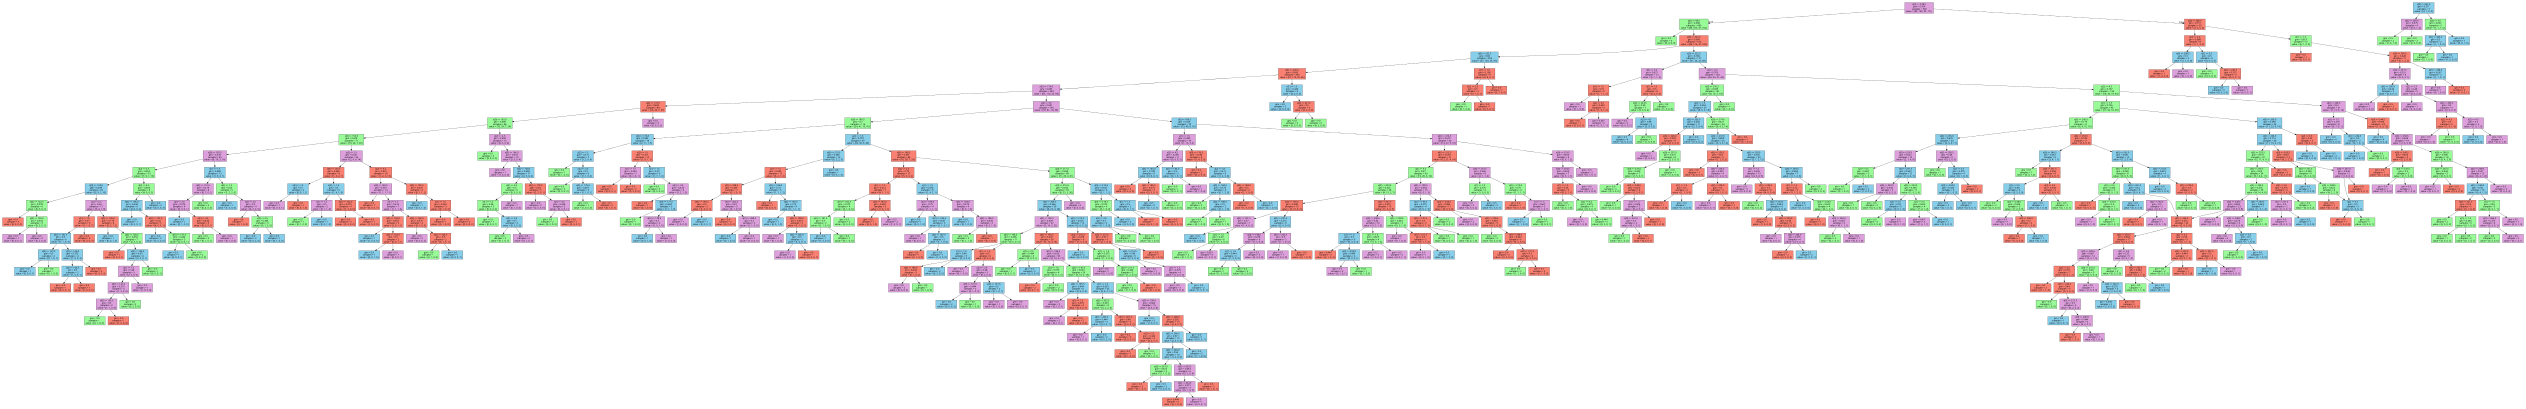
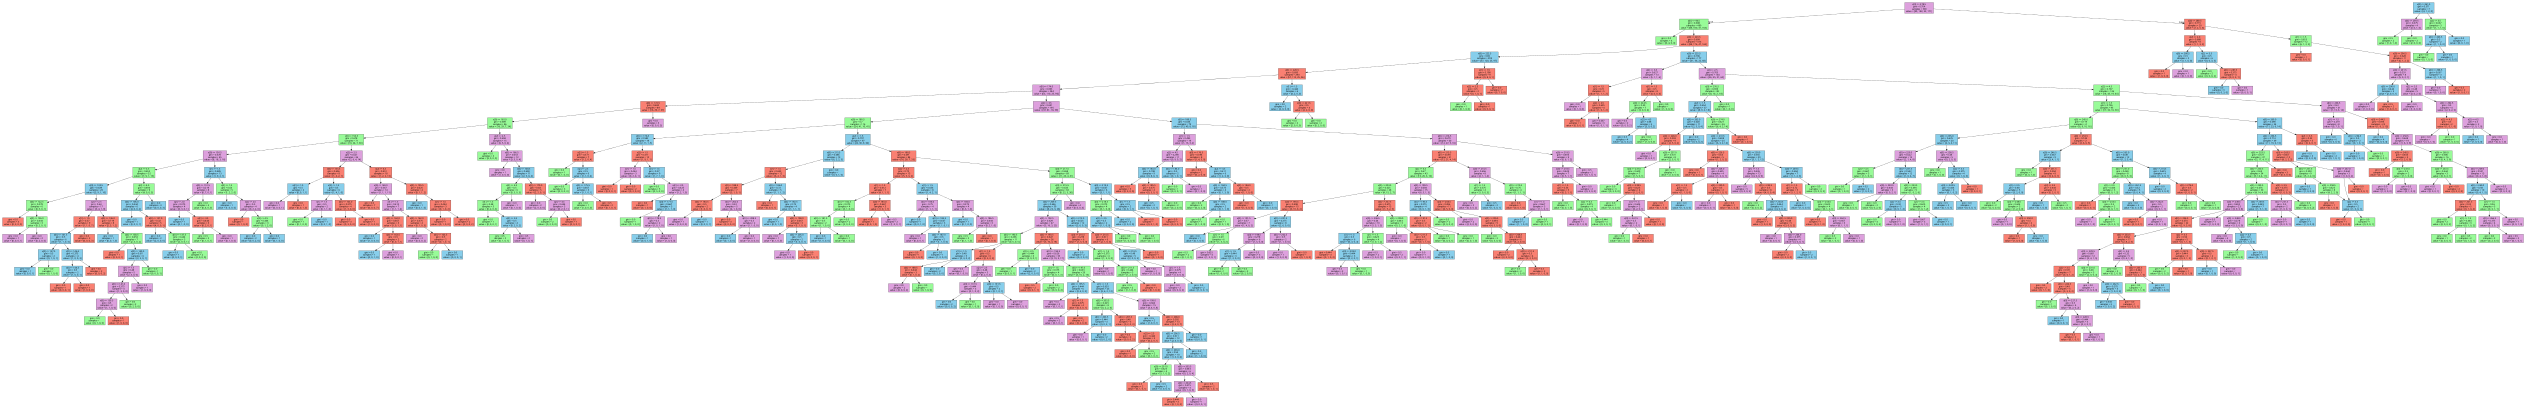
node "x[2] <= 1.5 gini = 0.571 samples = 7 value = [1, 2, 0, 4]": fillcolor skyblue -> salmon
edge "x[0] <= 261.5 gini = 0.32 samples = 5 value = [0, 0, 4, 1]" -> "x[0] <= 236.5 gini = 0.674 samples = 22 value = [2, 9, 3, 8]": now "x[0] <= 261.5 gini = 0.32 samples = 5 value = [0, 0, 4, 1]" -> "x[0] <= 262.5 gini = 0.5 samples = 2 value = [0, 0, 1, 1]"
